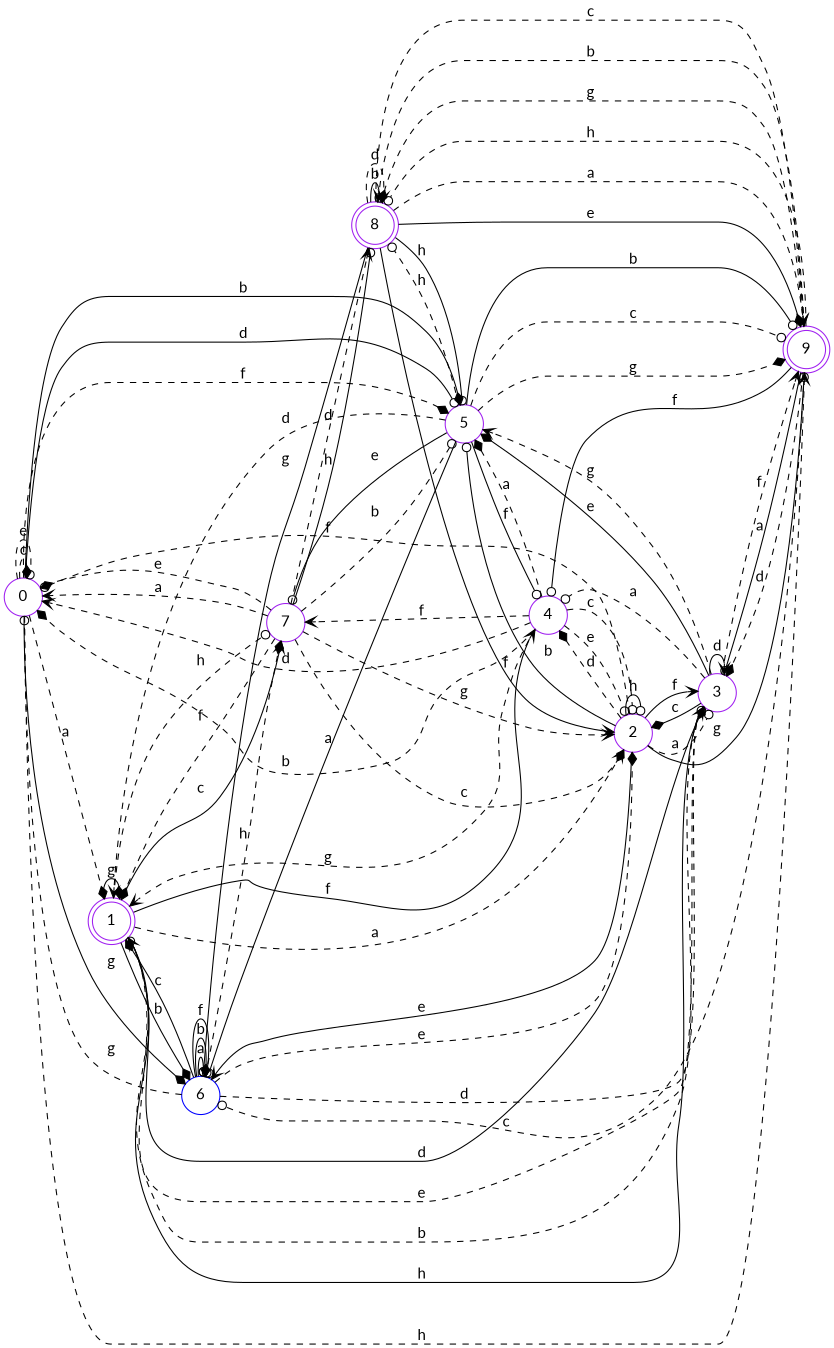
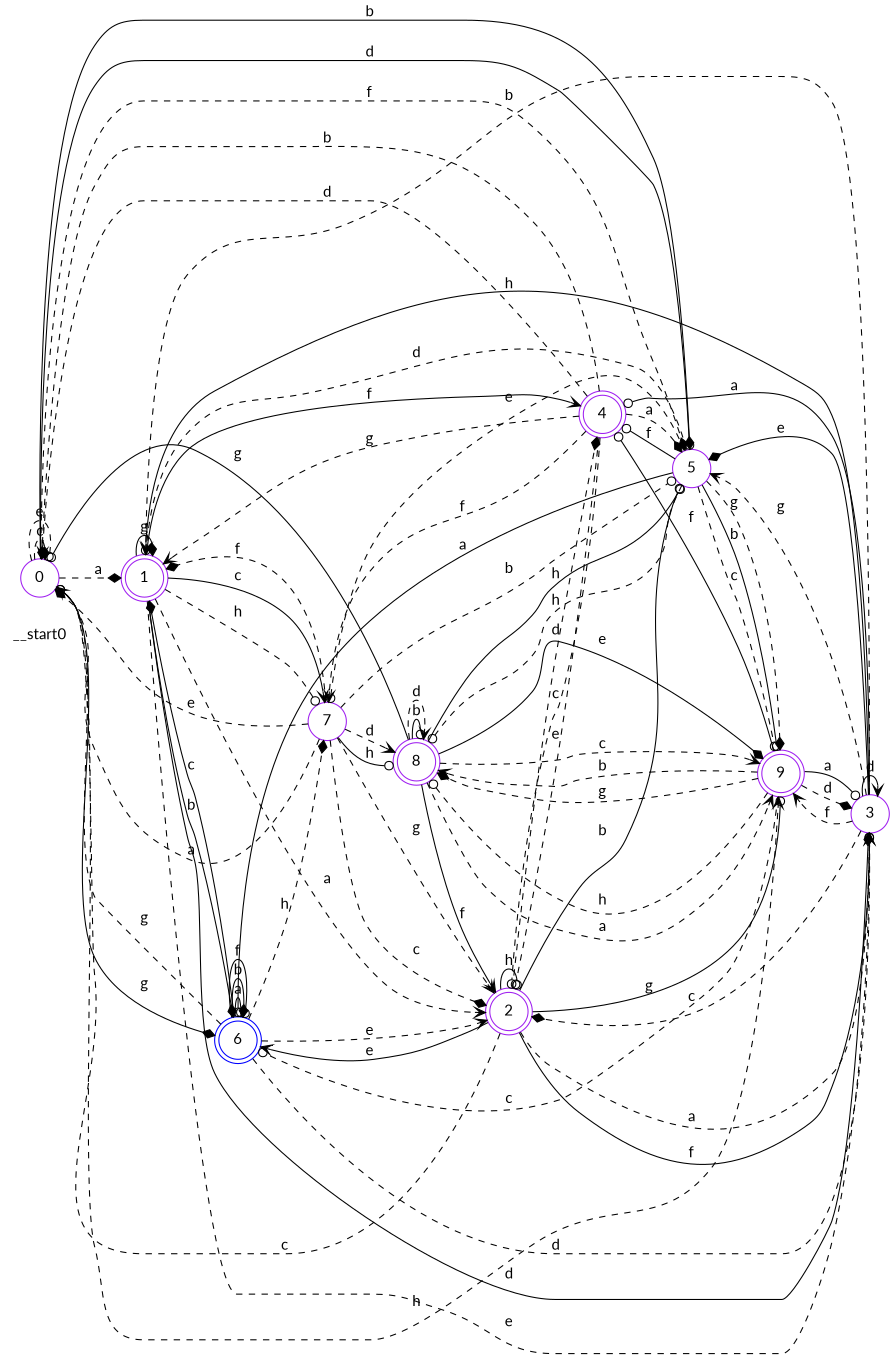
edge "5" -> "7": style solid -> dashed
edge "2" -> "0": label "f" -> "c"
node "4": shape circle -> doublecircle
edge "3" -> "4": style dashed -> solid
node "__start0": added
edge "8" -> "6": now "8" -> "0"
edge "3" -> "2": style solid -> dashed
node "2": shape circle -> doublecircle
edge "6" -> "2": arrowhead diamond -> vee
node "6": shape circle -> doublecircle
